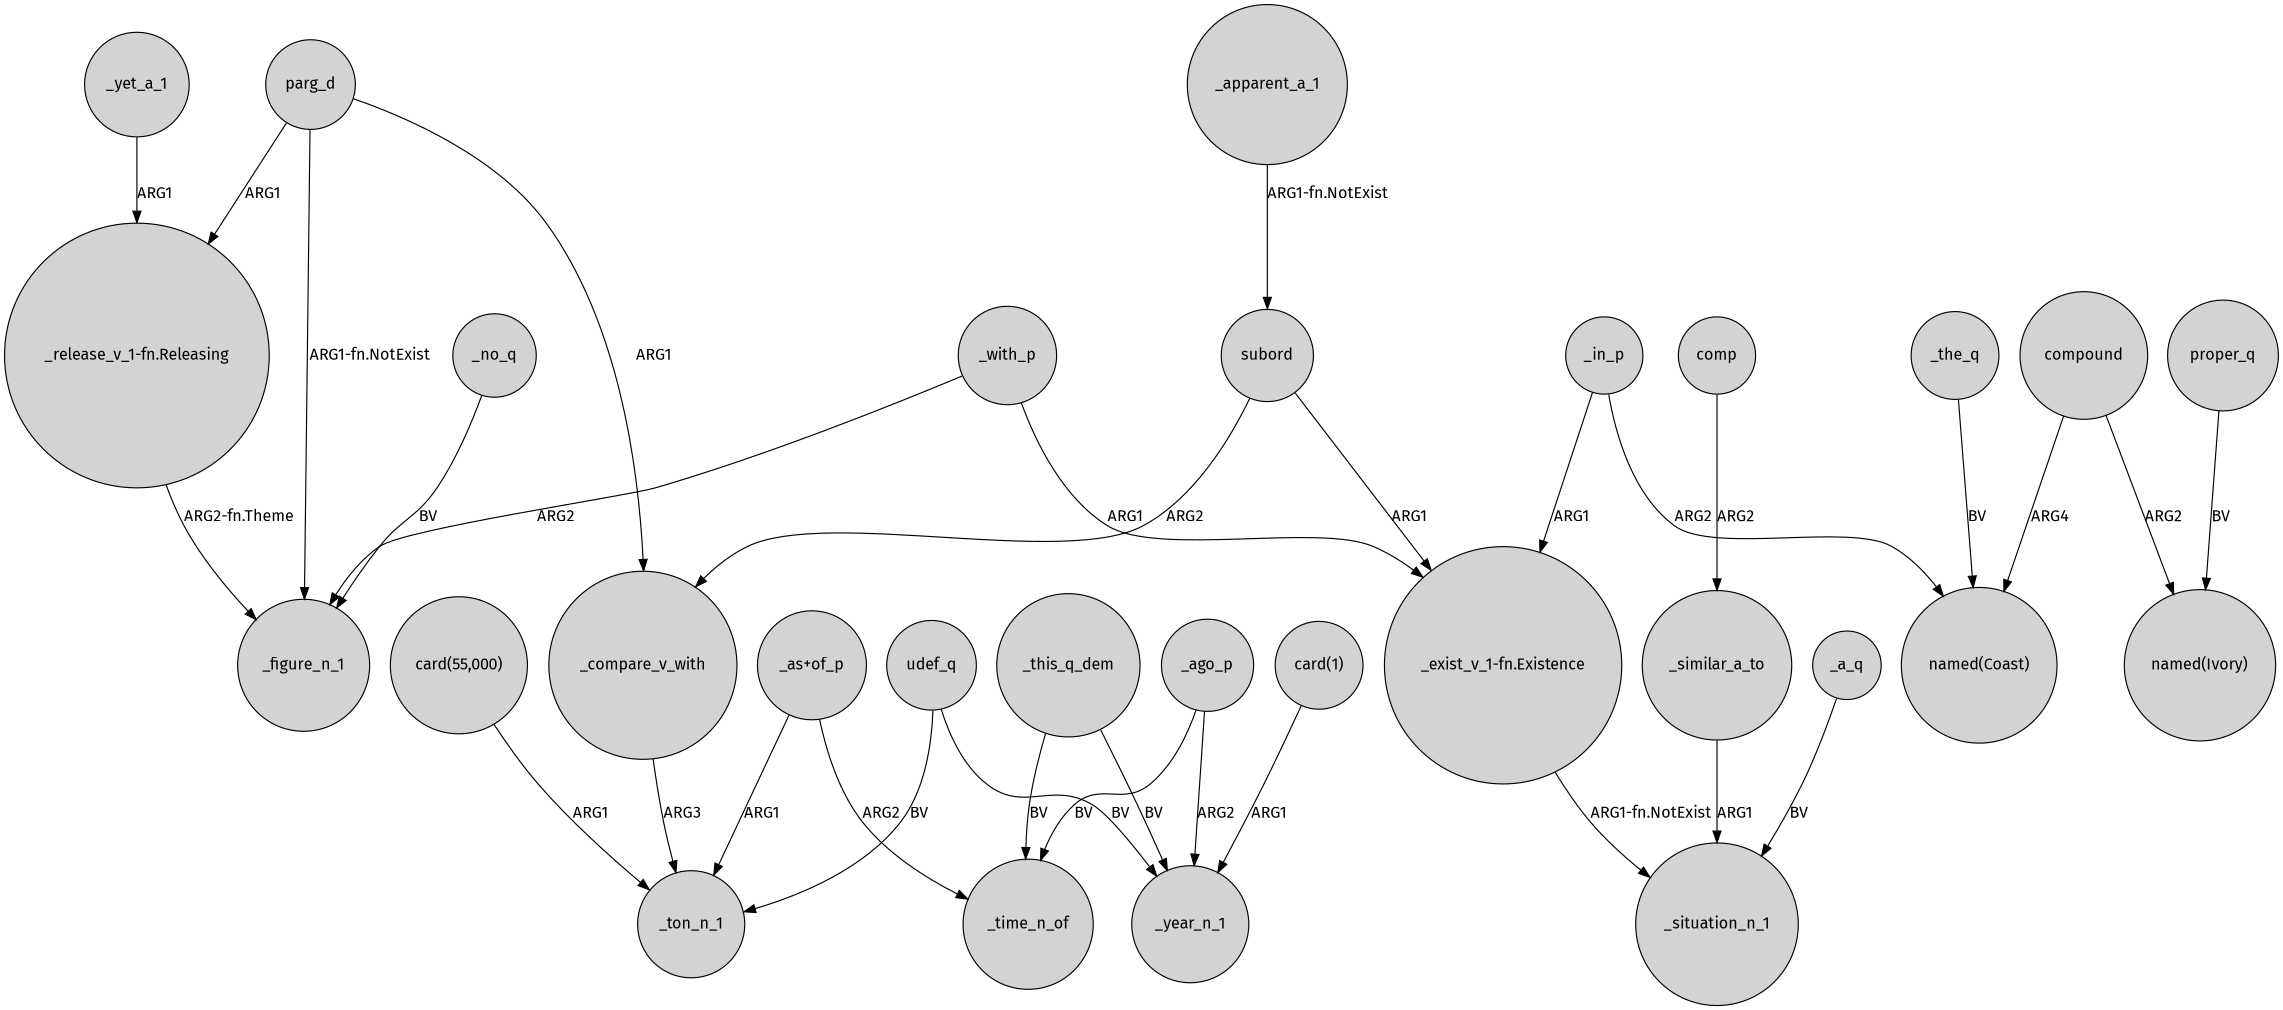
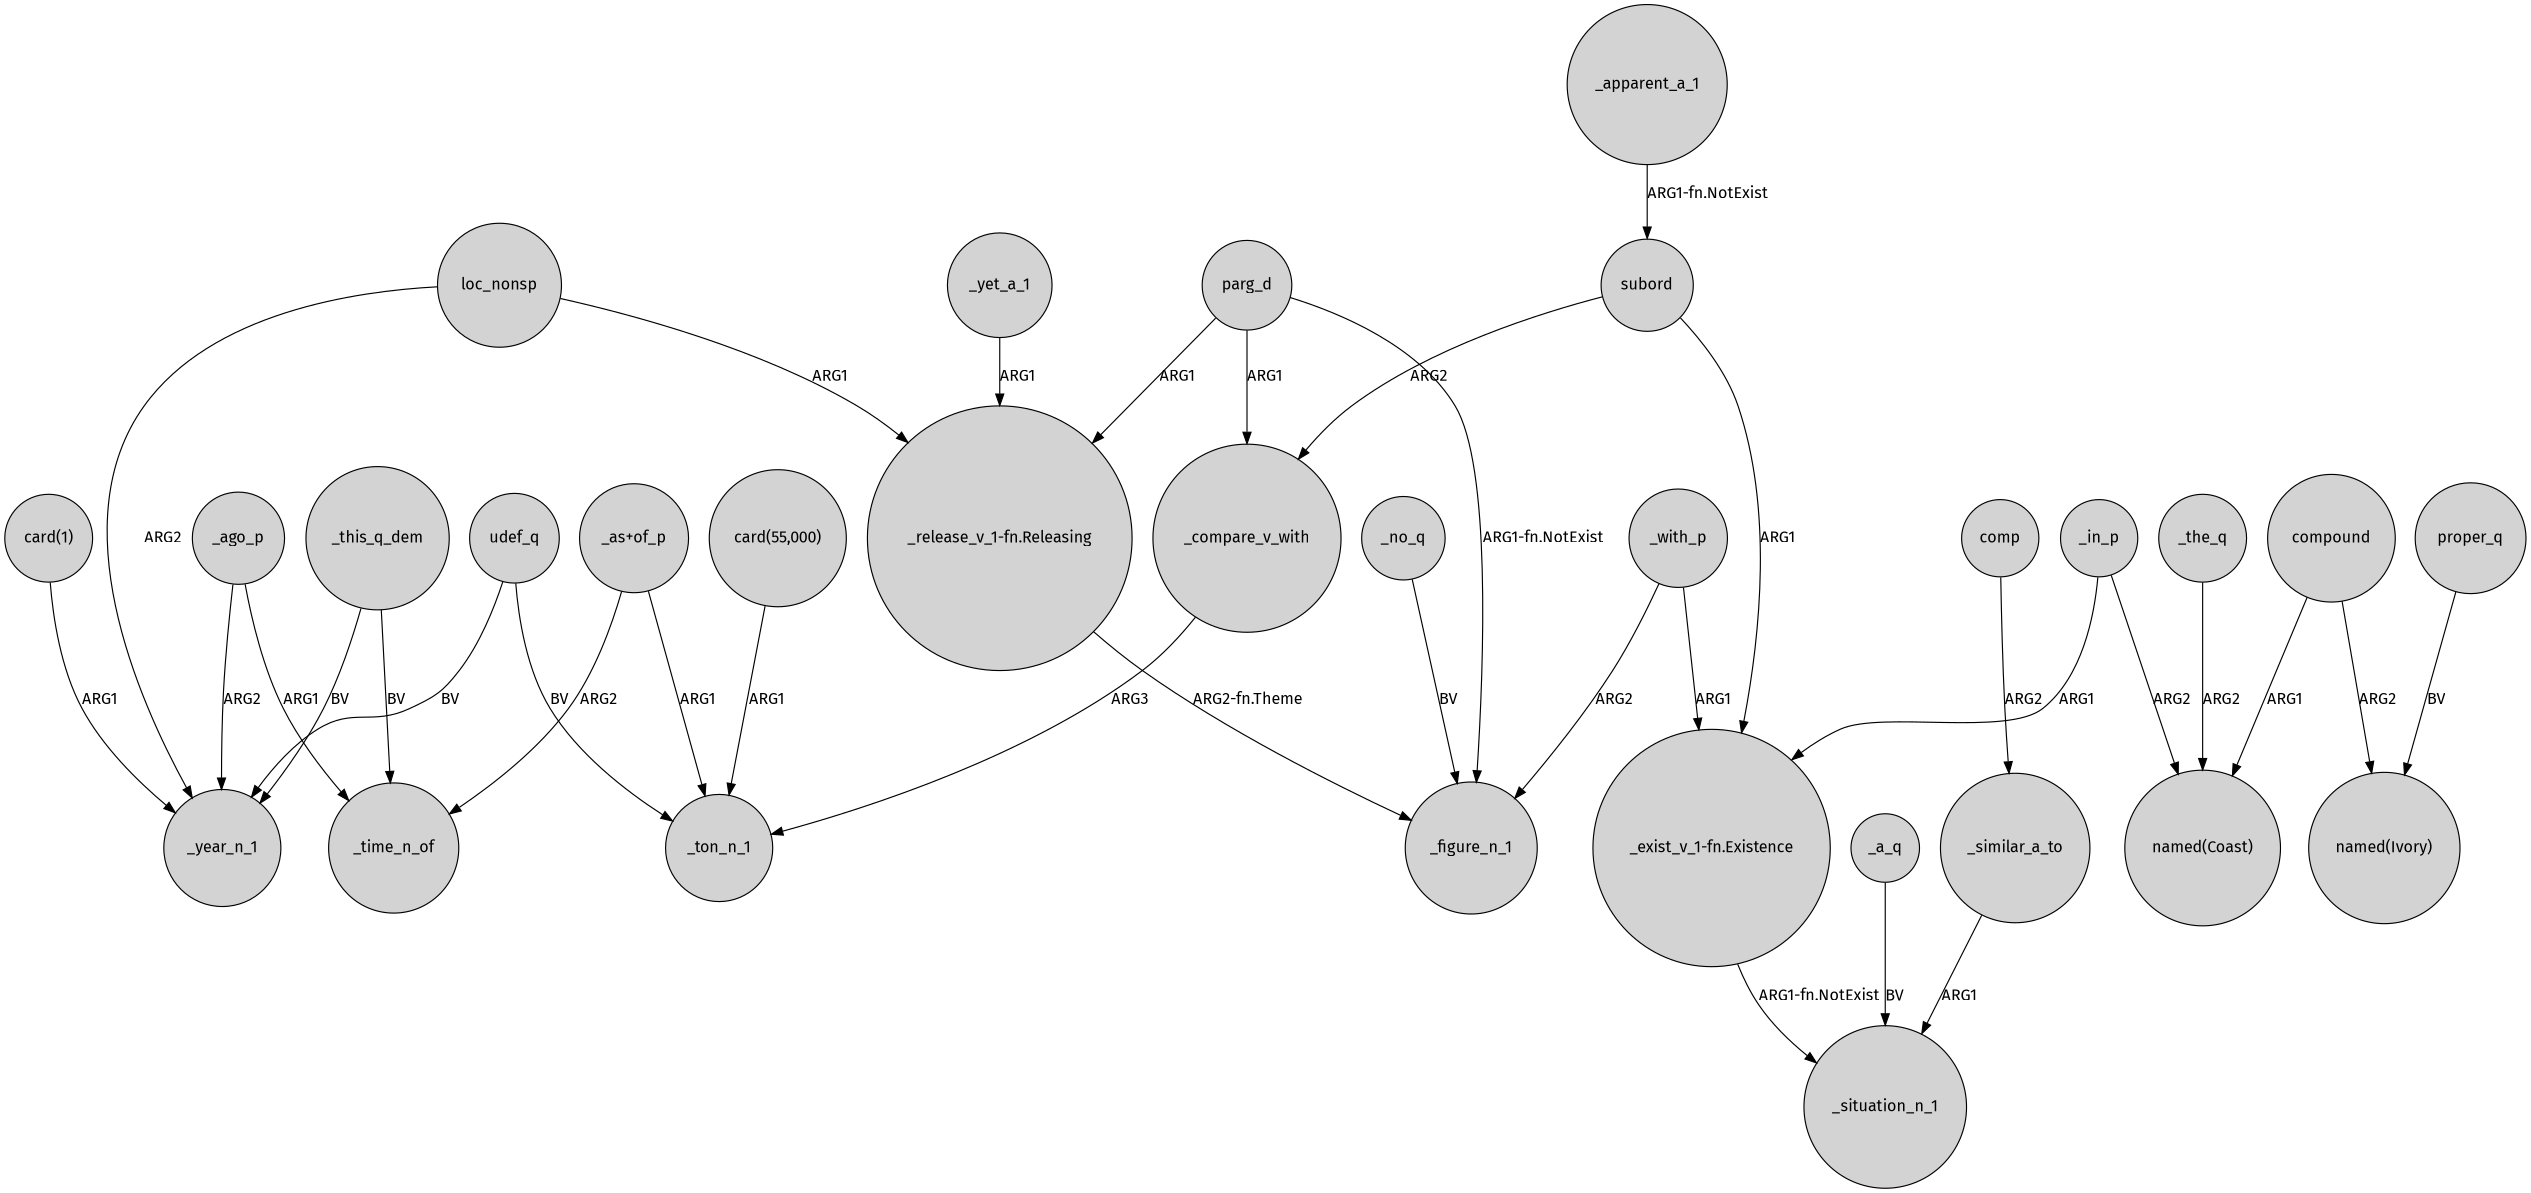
node "loc_nonsp": added
edge "_the_q" -> "named(Coast)": label "BV" -> "ARG2"
edge "compound" -> "named(Coast)": label "ARG4" -> "ARG1"
edge "_ago_p" -> "_time_n_of": label "BV" -> "ARG1"
